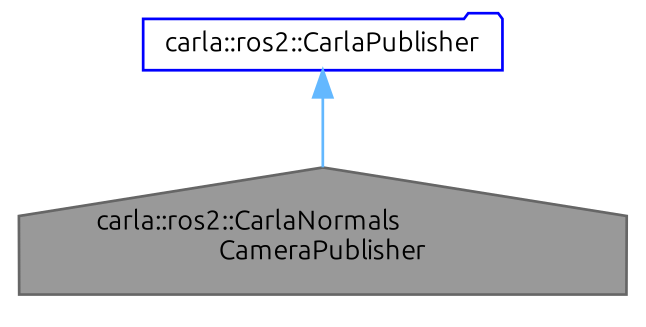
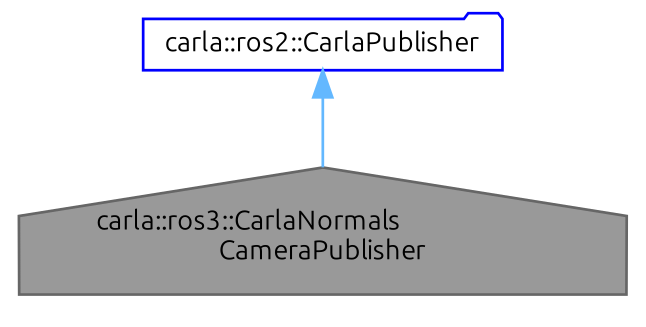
node "carla::ros2::CarlaNormals CameraPublisher": label "carla::ros2::CarlaNormals CameraPublisher" -> "carla::ros3::CarlaNormals CameraPublisher"
